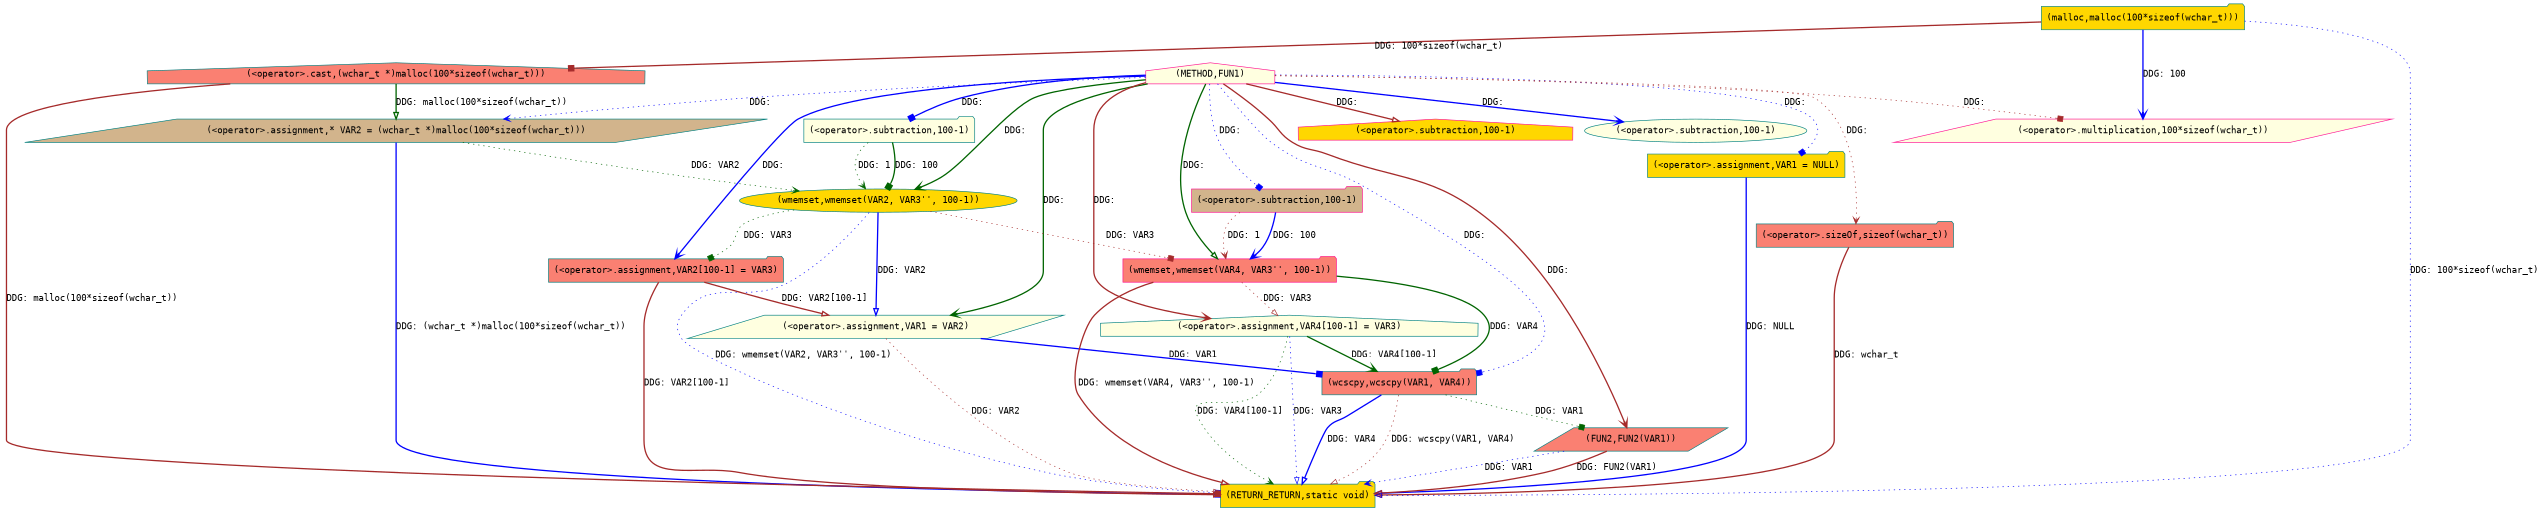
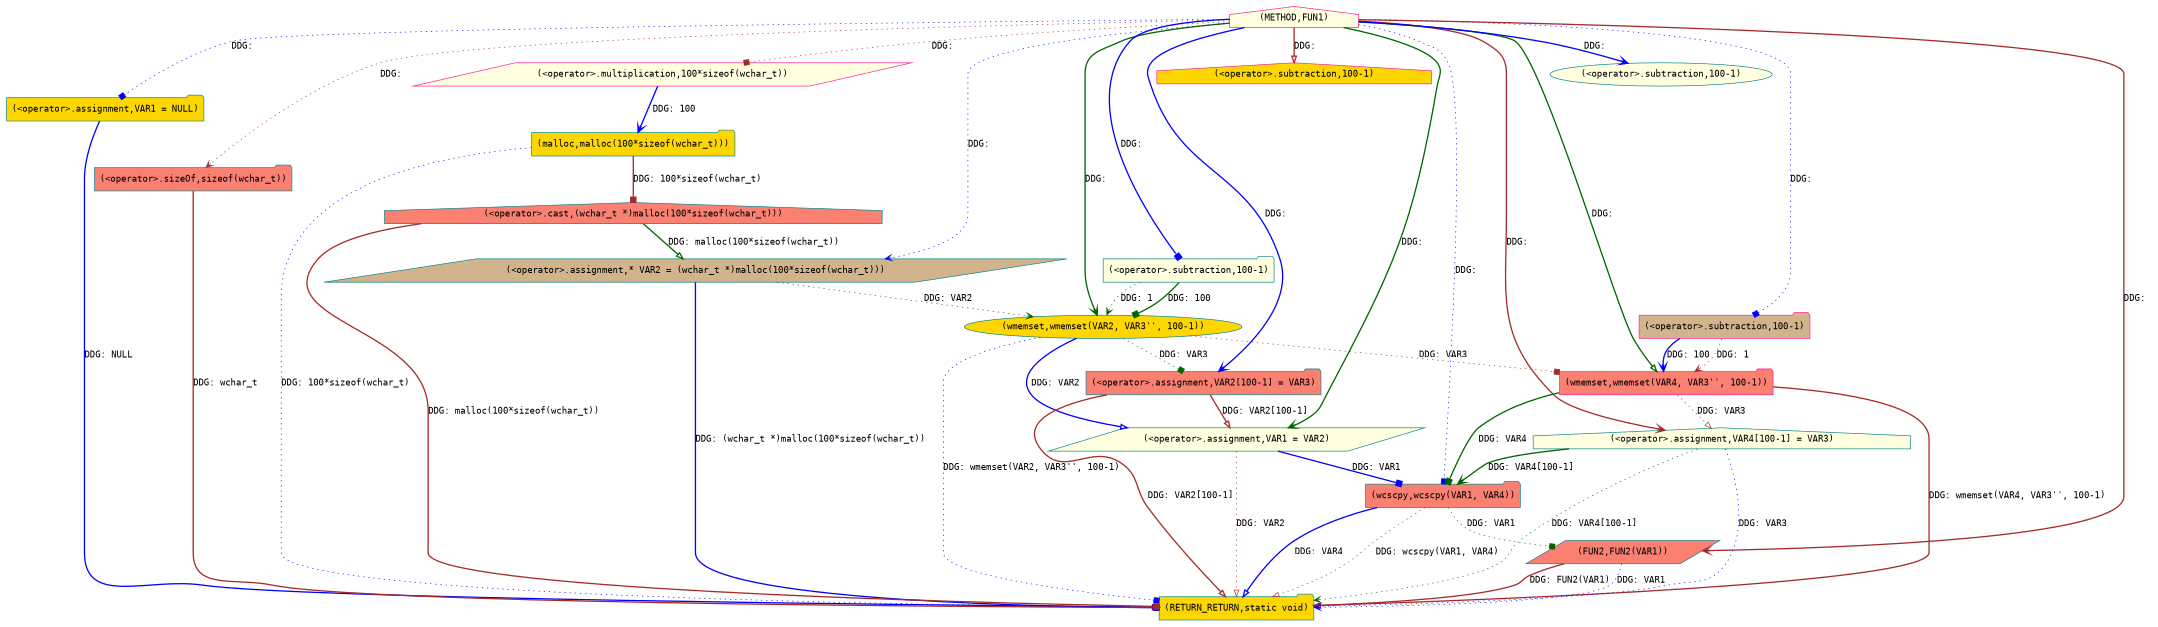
edge "(malloc,malloc(100*sizeof(wchar_t)))" -> "(<operator>.multiplication,100*sizeof(wchar_t))": reversed
